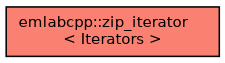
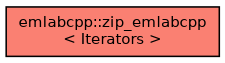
node "emlabcpp::zip_iterator < Iterators >": label "emlabcpp::zip_iterator < Iterators >" -> "emlabcpp::zip_emlabcpp < Iterators >"
